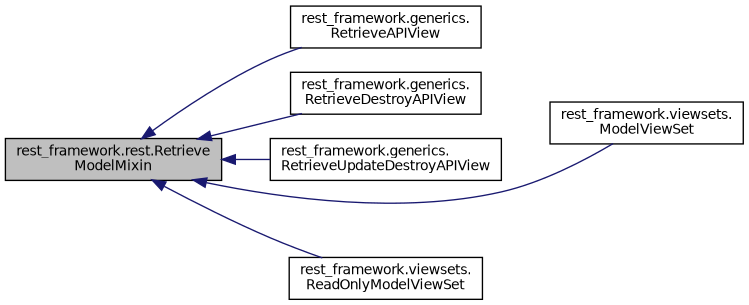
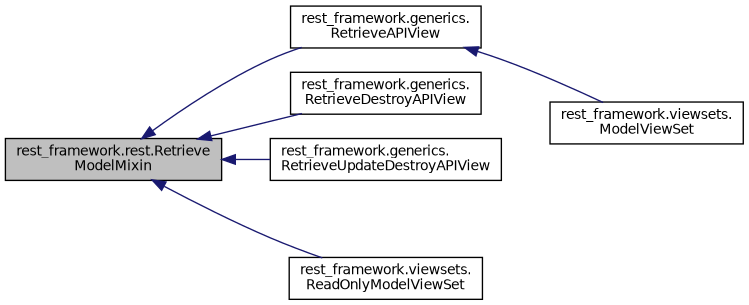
edge "rest_framework.viewsets. ModelViewSet" -> "rest_framework.rest.Retrieve ModelMixin": now "rest_framework.viewsets. ModelViewSet" -> "rest_framework.generics. RetrieveAPIView"
